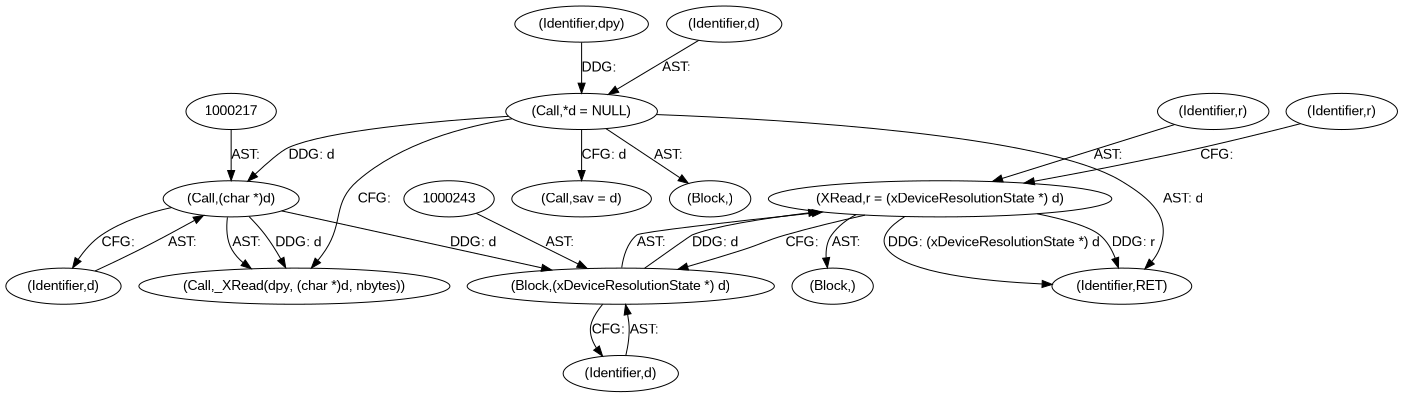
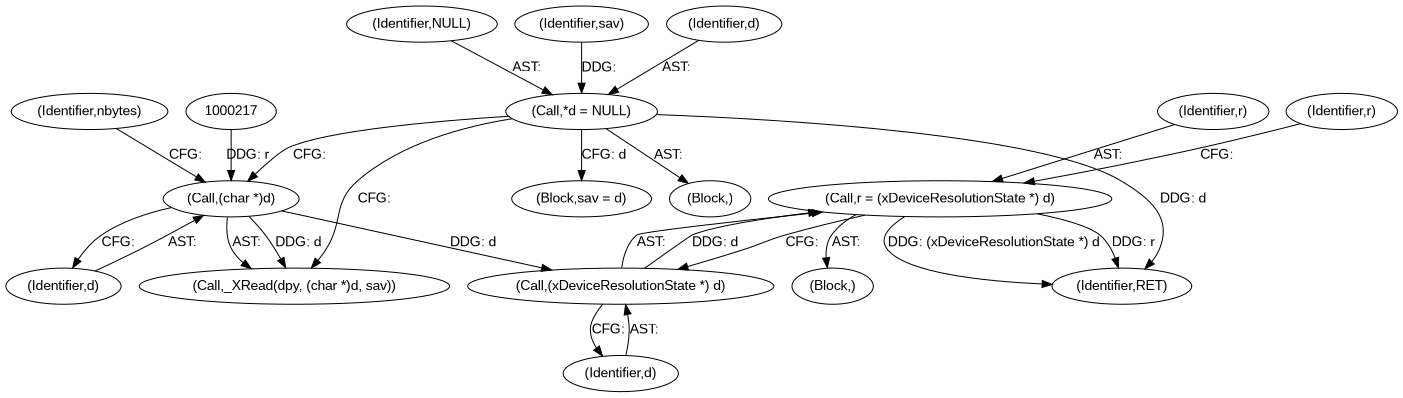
node "(Identifier,NULL)": added
node "(Identifier,dpy)": label "(Identifier,dpy)" -> "(Identifier,sav)"
node "(Identifier,nbytes)": added
edge "1000217" -> "(Call,(char *)d)": label "AST: " -> "DDG: r"
edge "(Call,*d = NULL)" -> "(Call,(char *)d)": label "DDG: d" -> "CFG: "
node "1000243": removed
node "(Call,sav = d)": label "(Call,sav = d)" -> "(Block,sav = d)"
node "(XRead,r = (xDeviceResolutionState *) d)": label "(XRead,r = (xDeviceResolutionState *) d)" -> "(Call,r = (xDeviceResolutionState *) d)"
edge "(Call,*d = NULL)" -> "(Identifier,RET)": label "AST: d" -> "DDG: d"
node "(Call,_XRead(dpy, (char *)d, nbytes))": label "(Call,_XRead(dpy, (char *)d, nbytes))" -> "(Call,_XRead(dpy, (char *)d, sav))"
node "(Block,(xDeviceResolutionState *) d)": label "(Block,(xDeviceResolutionState *) d)" -> "(Call,(xDeviceResolutionState *) d)"
